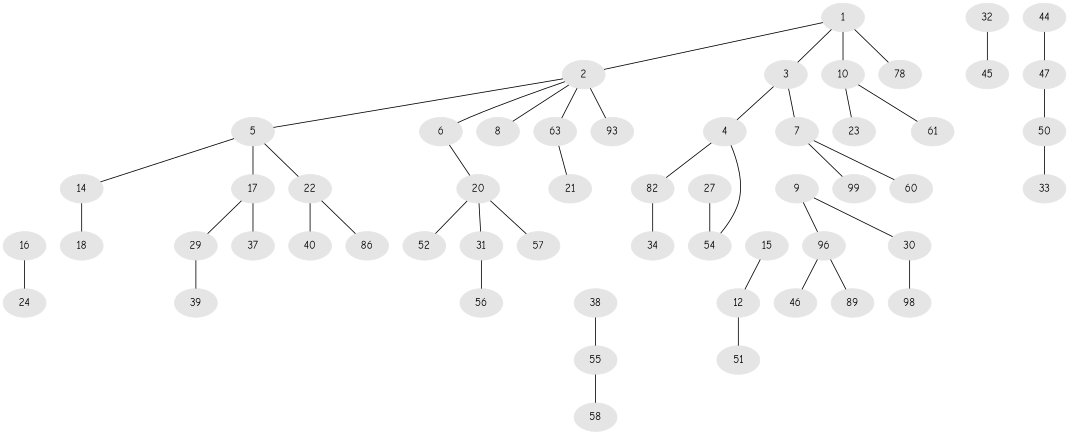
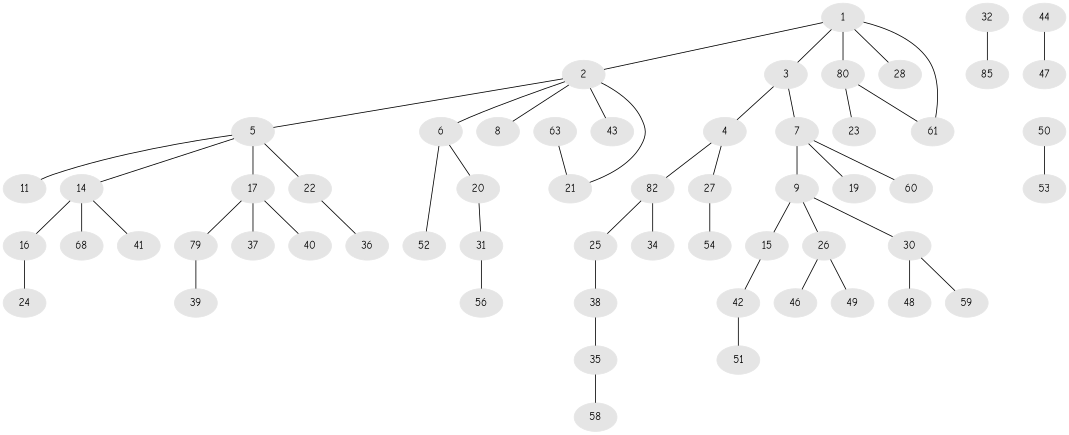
edge "1" -- "61": added
node "10": label "10" -> "80"
node "78": label "78" -> "28"
node "45": label "45" -> "85"
edge "2" -- "63": now "2" -- "21"
edge "47" -- "50": removed
node "93": label "93" -> "43"
edge "7" -- "9": added
node "11": added
node "99": label "99" -> "19"
node "33": label "33" -> "53"
edge "4" -- "54": now "4" -- "27"
edge "14" -- "16": added
edge "22" -- "40": now "17" -- "40"
edge "20" -- "52": now "6" -- "52"
edge "9" -- "15": added
node "18": label "18" -> "68"
node "41": added
node "29": label "29" -> "79"
node "86": label "86" -> "36"
node "57": removed
node "25": added
node "96": label "96" -> "26"
node "12": label "12" -> "42"
node "89": label "89" -> "49"
node "98": label "98" -> "48"
node "59": added
node "55": label "55" -> "35"
